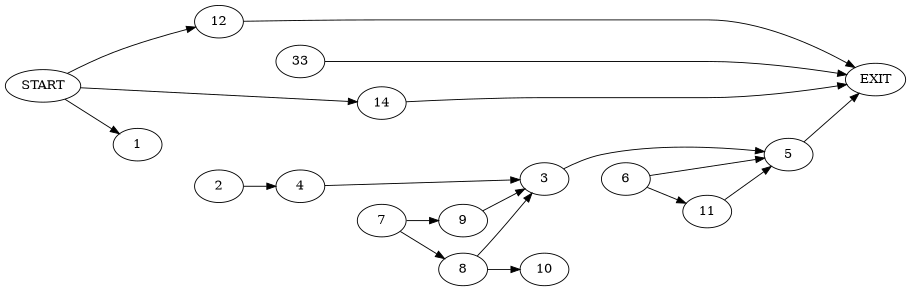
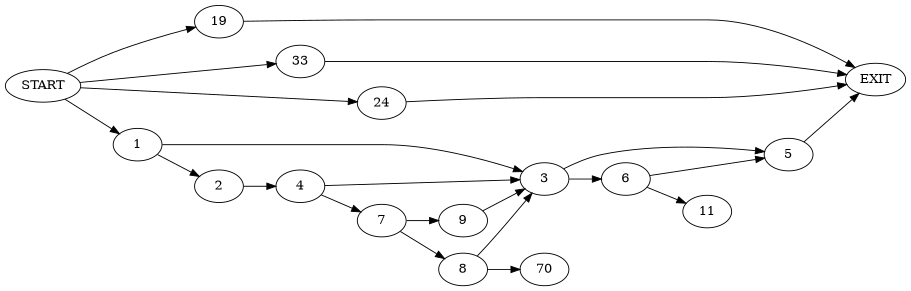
node "12": label "12" -> "19"
edge "START" -> "33": added
node "14": label "14" -> "24"
edge "1" -> "3": added
edge "1" -> "2": added
edge "3" -> "6": added
edge "11" -> "5": removed
edge "4" -> "7": added
node "10": label "10" -> "70"
